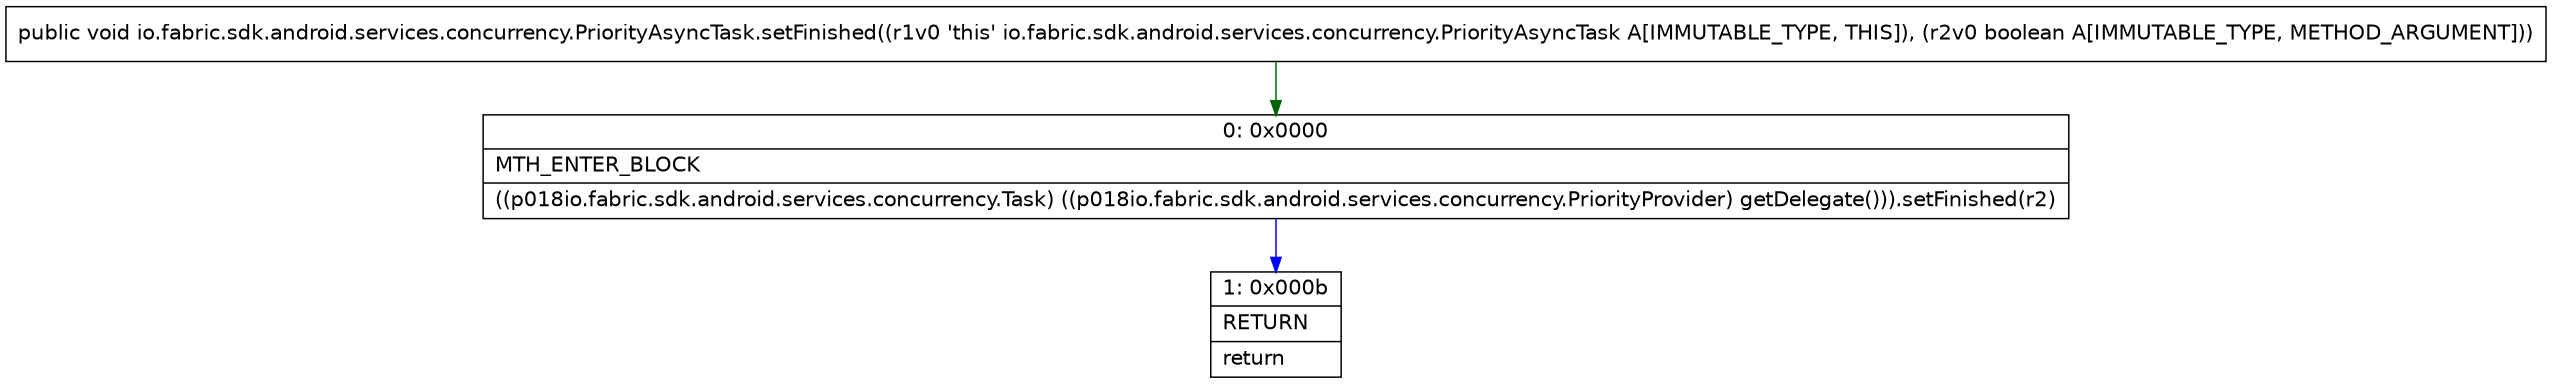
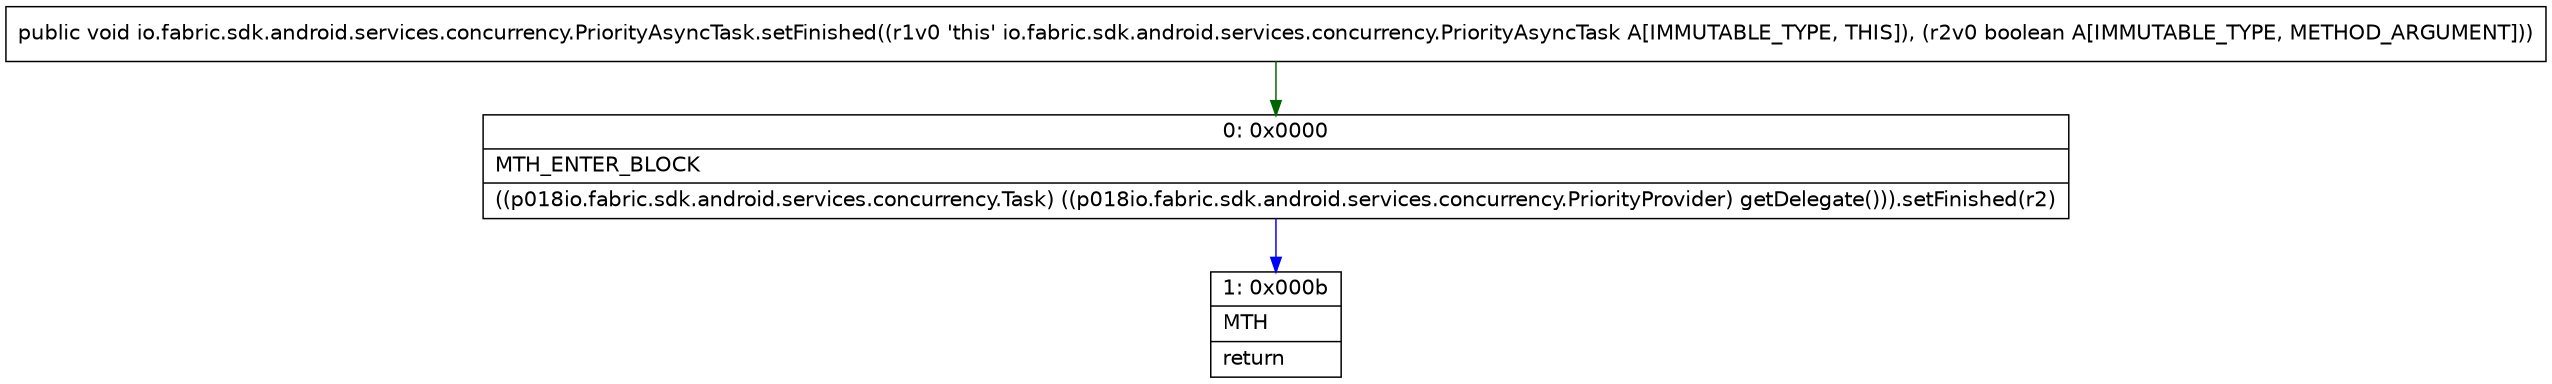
node "1: 0x000b": text "RETURN" -> "MTH"
